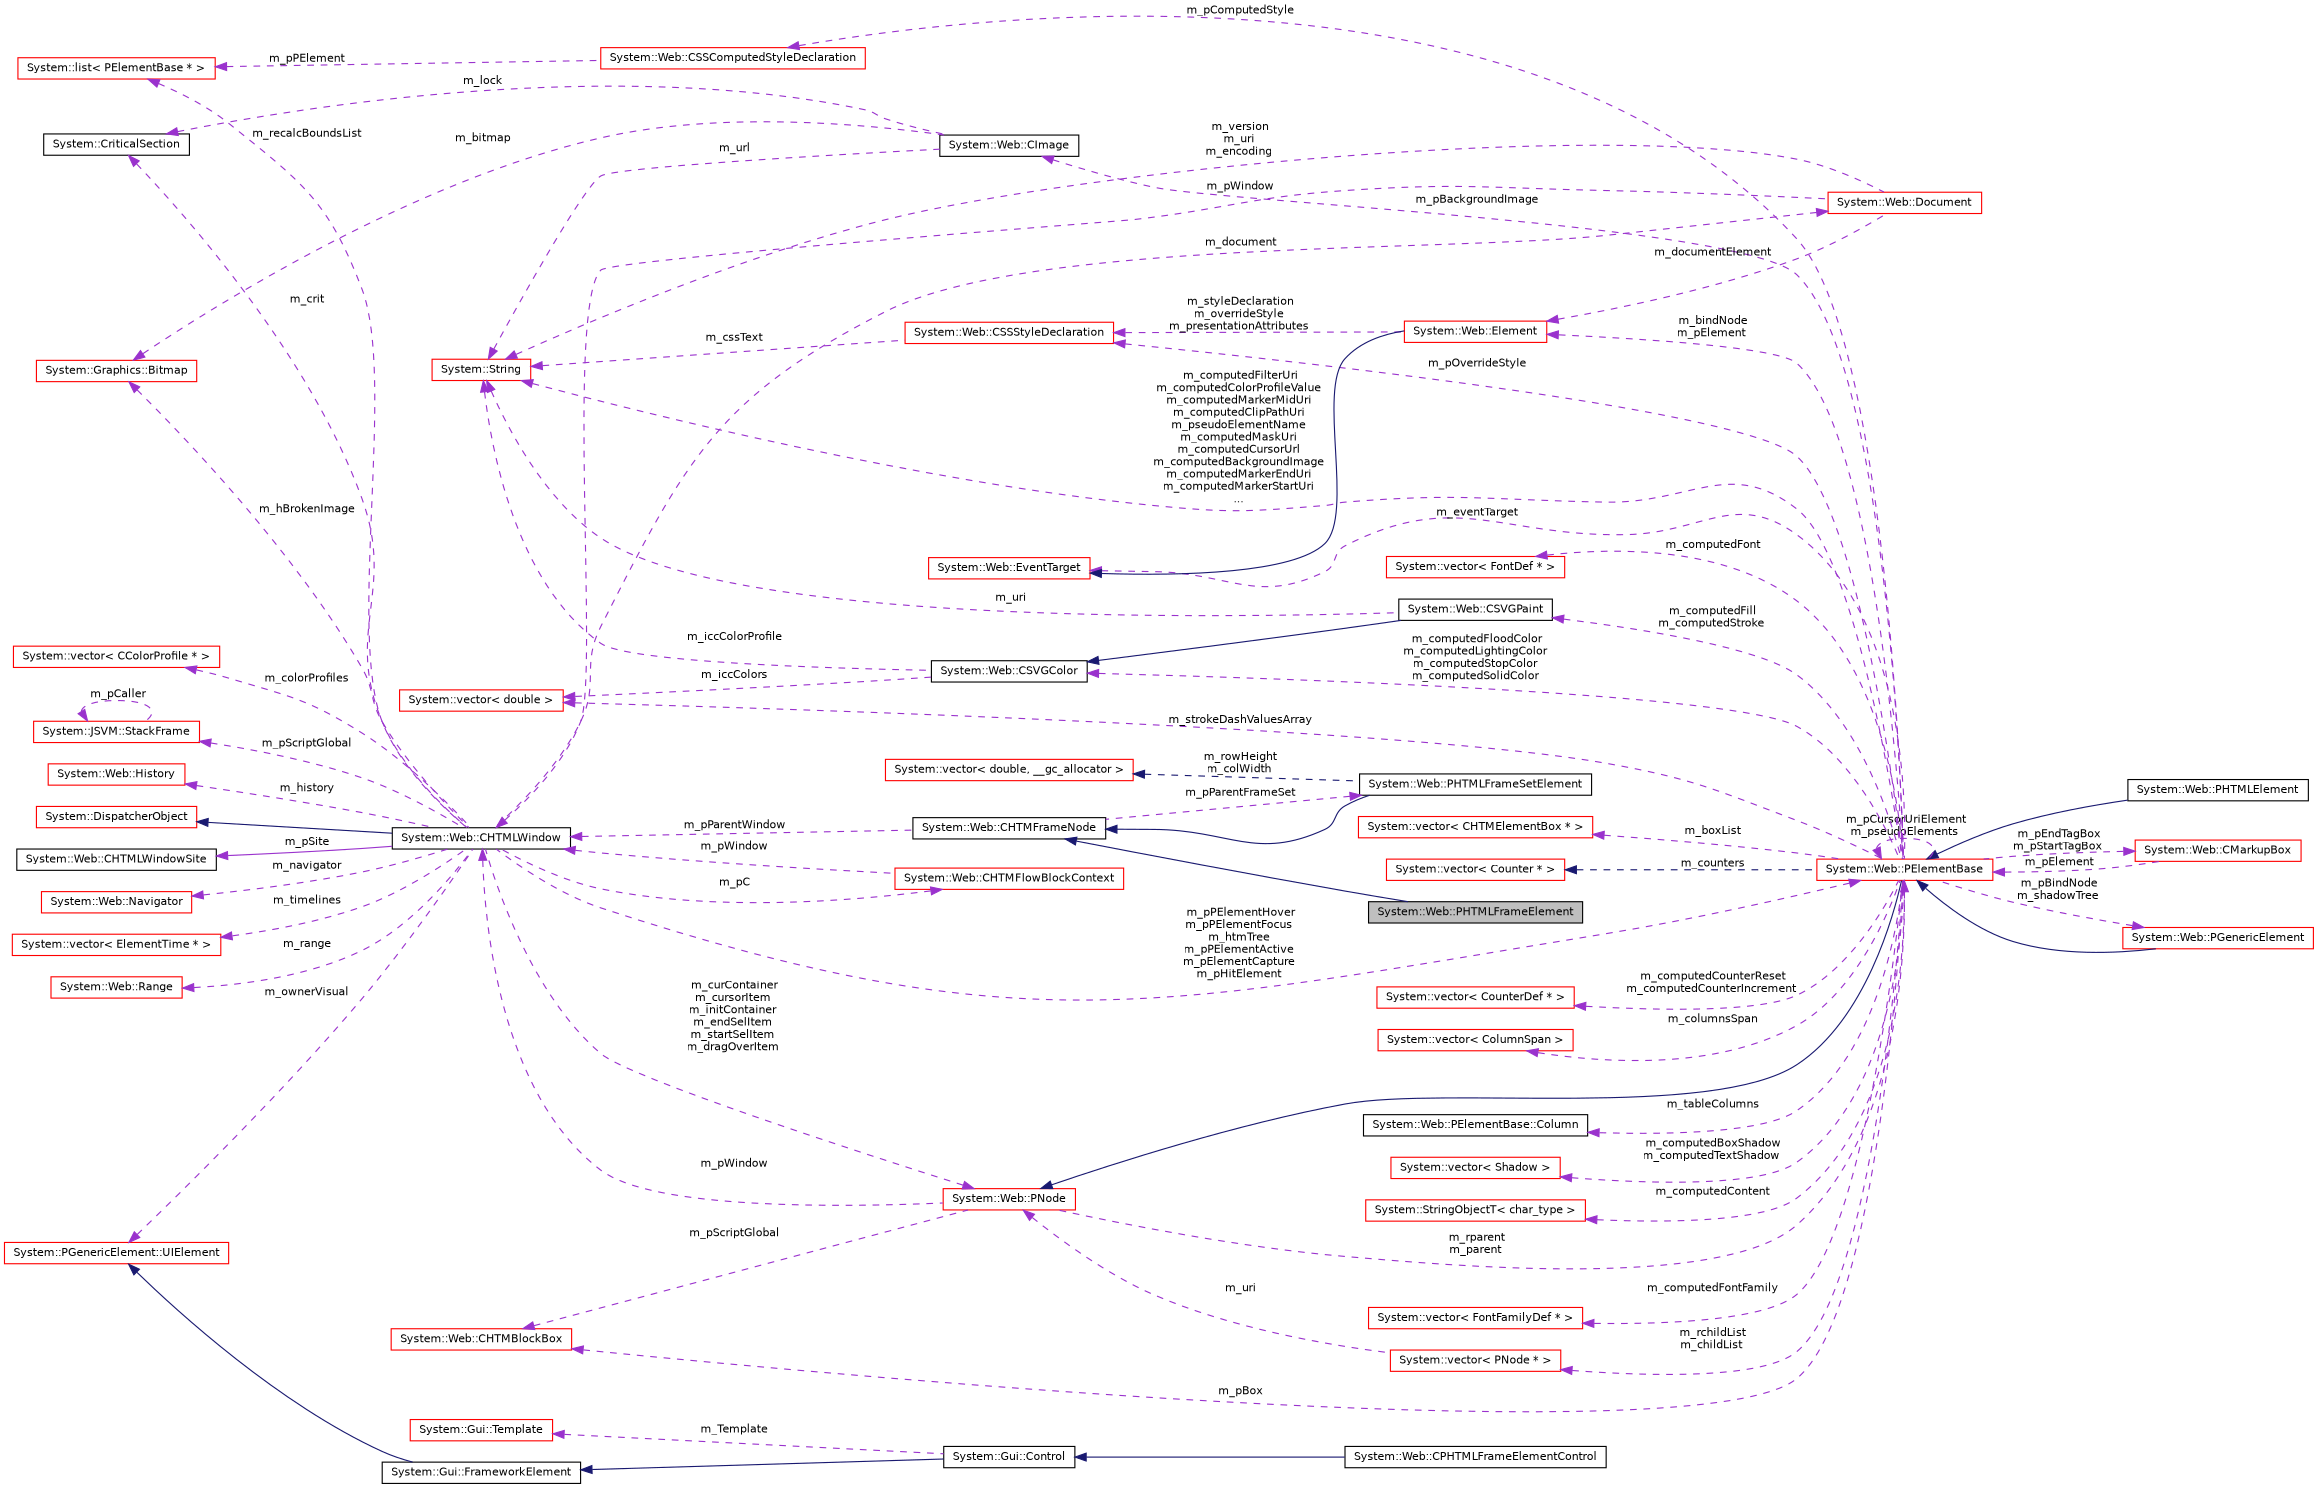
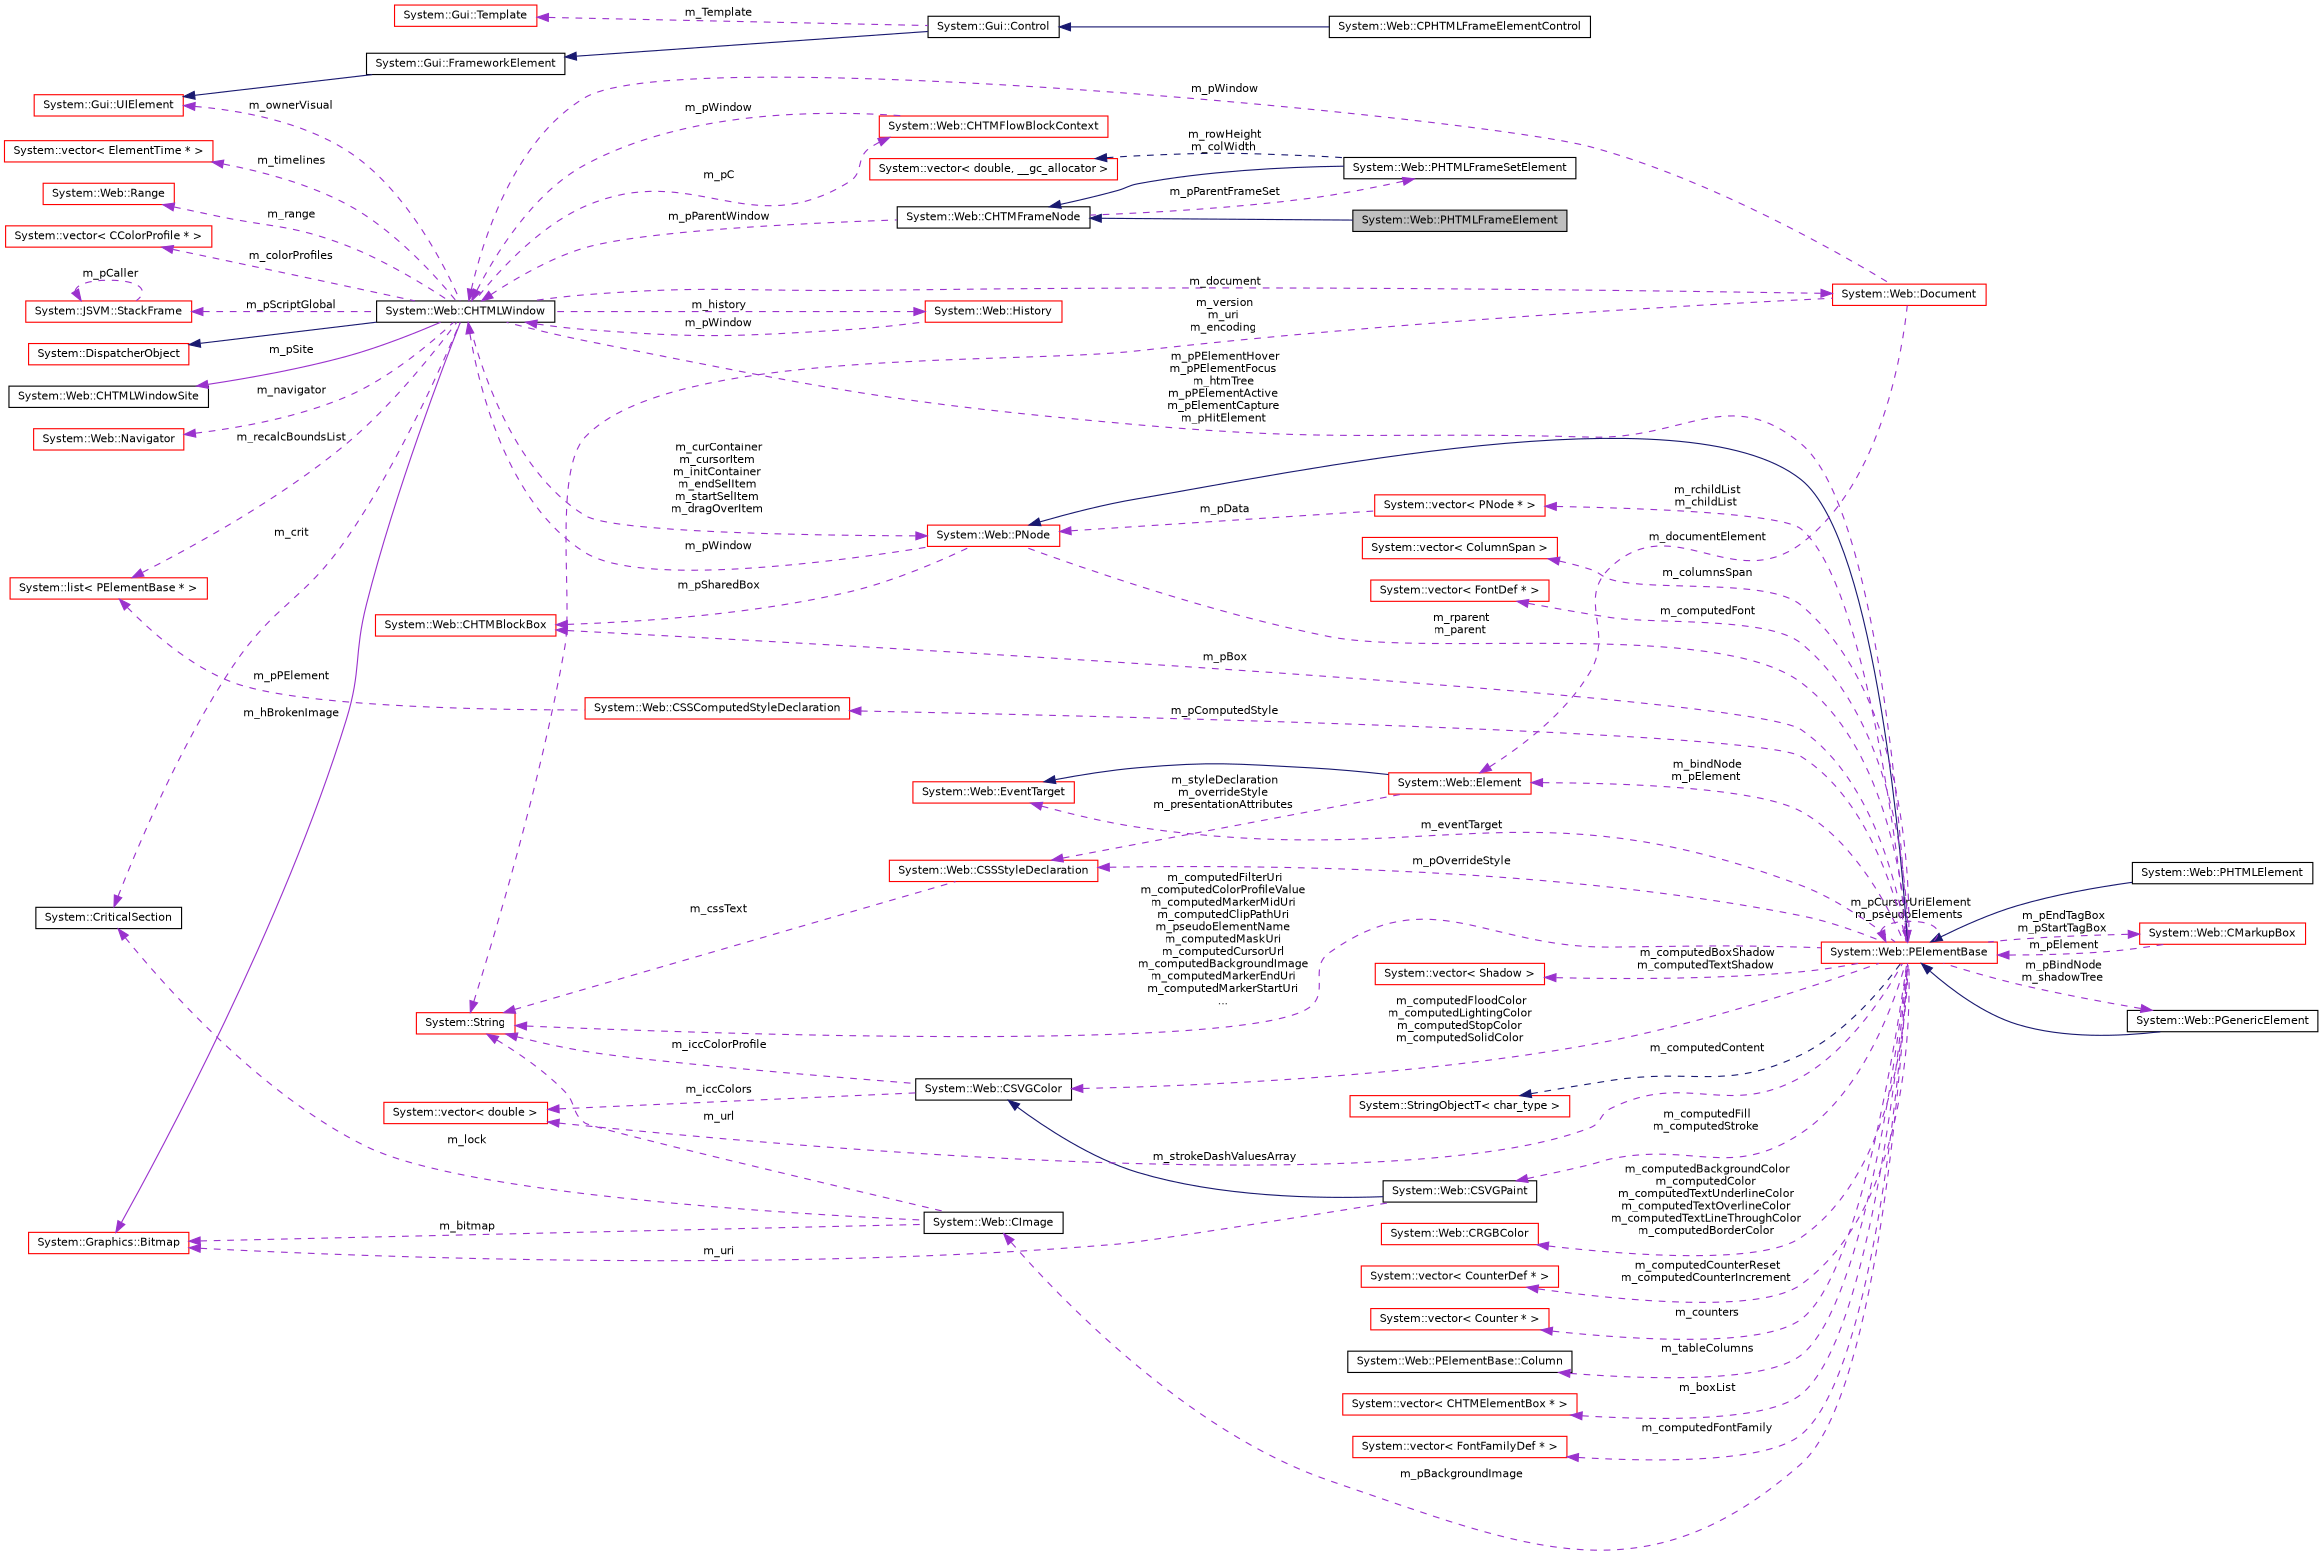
edge "System::Web::History" -> "System::Web::CHTMLWindow": added, label "m_pWindow"
edge "System::Web::CHTMLWindow" -> "System::Graphics::Bitmap": style dashed -> solid
edge "System::Web::CSVGPaint" -> "System::String": now "System::Web::CSVGPaint" -> "System::Graphics::Bitmap"
edge "System::Web::PElementBase" -> "System::vector< Counter * >": color midnightblue -> darkorchid3
node "System::Web::PGenericElement": color red -> black
edge "System::Web::PElementBase" -> "System::StringObjectT< char_type >": color darkorchid3 -> midnightblue
edge "System::Web::PNode" -> "System::Web::CHTMBlockBox": label " m_pScriptGlobal" -> " m_pSharedBox"
node "System::Web::CRGBColor": added
node "System::PGenericElement::UIElement": label "System::PGenericElement::UIElement" -> "System::Gui::UIElement"
edge "System::vector< PNode * >" -> "System::Web::PNode": label " m_uri" -> " m_pData"
